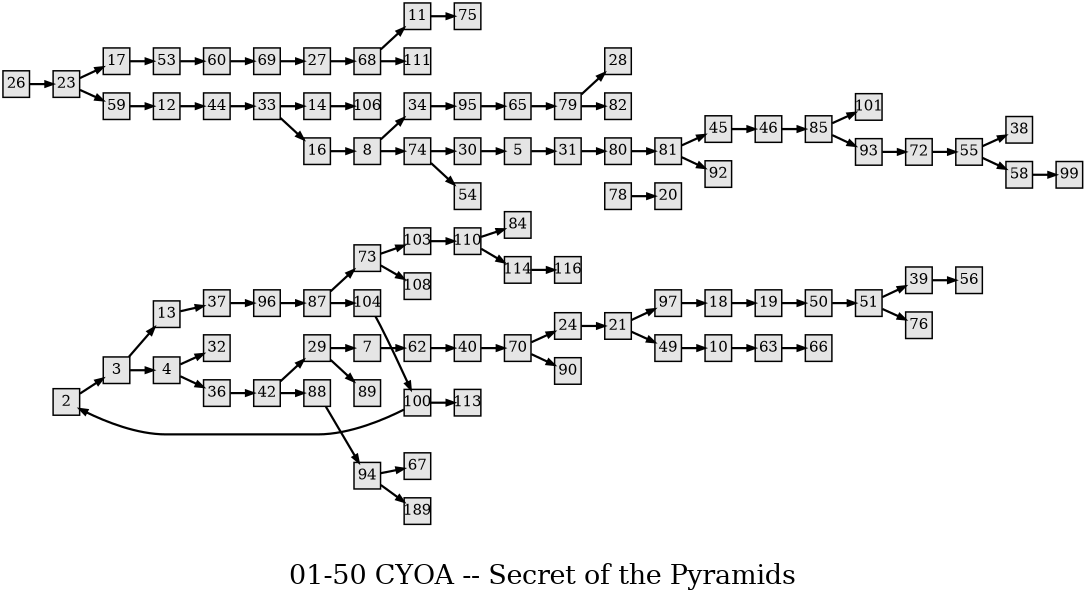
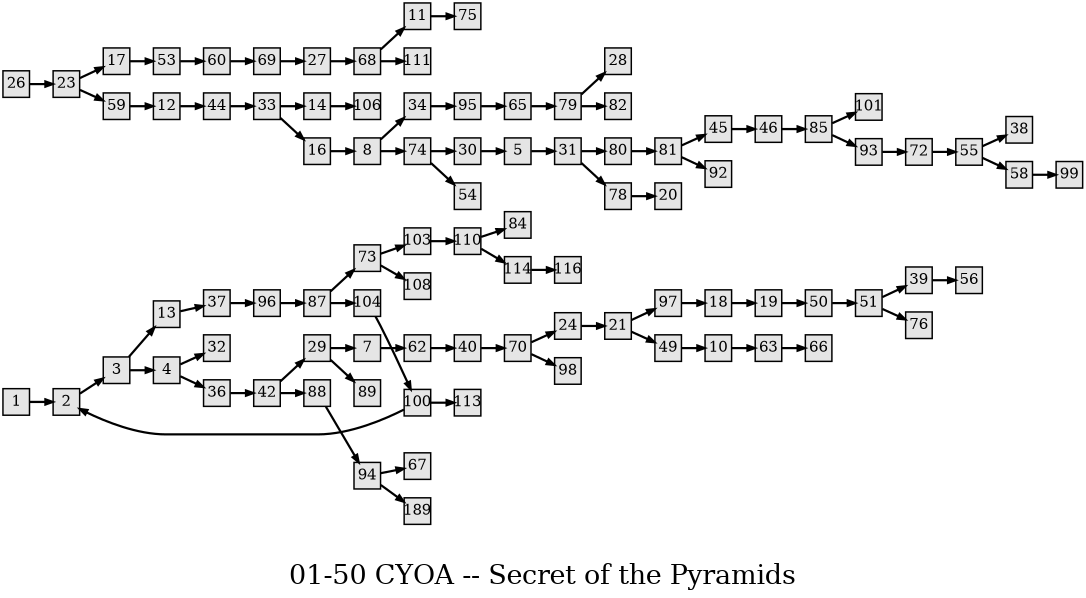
edge "31" -> "78": added
node "90": label "90" -> "98"
node "1": added
